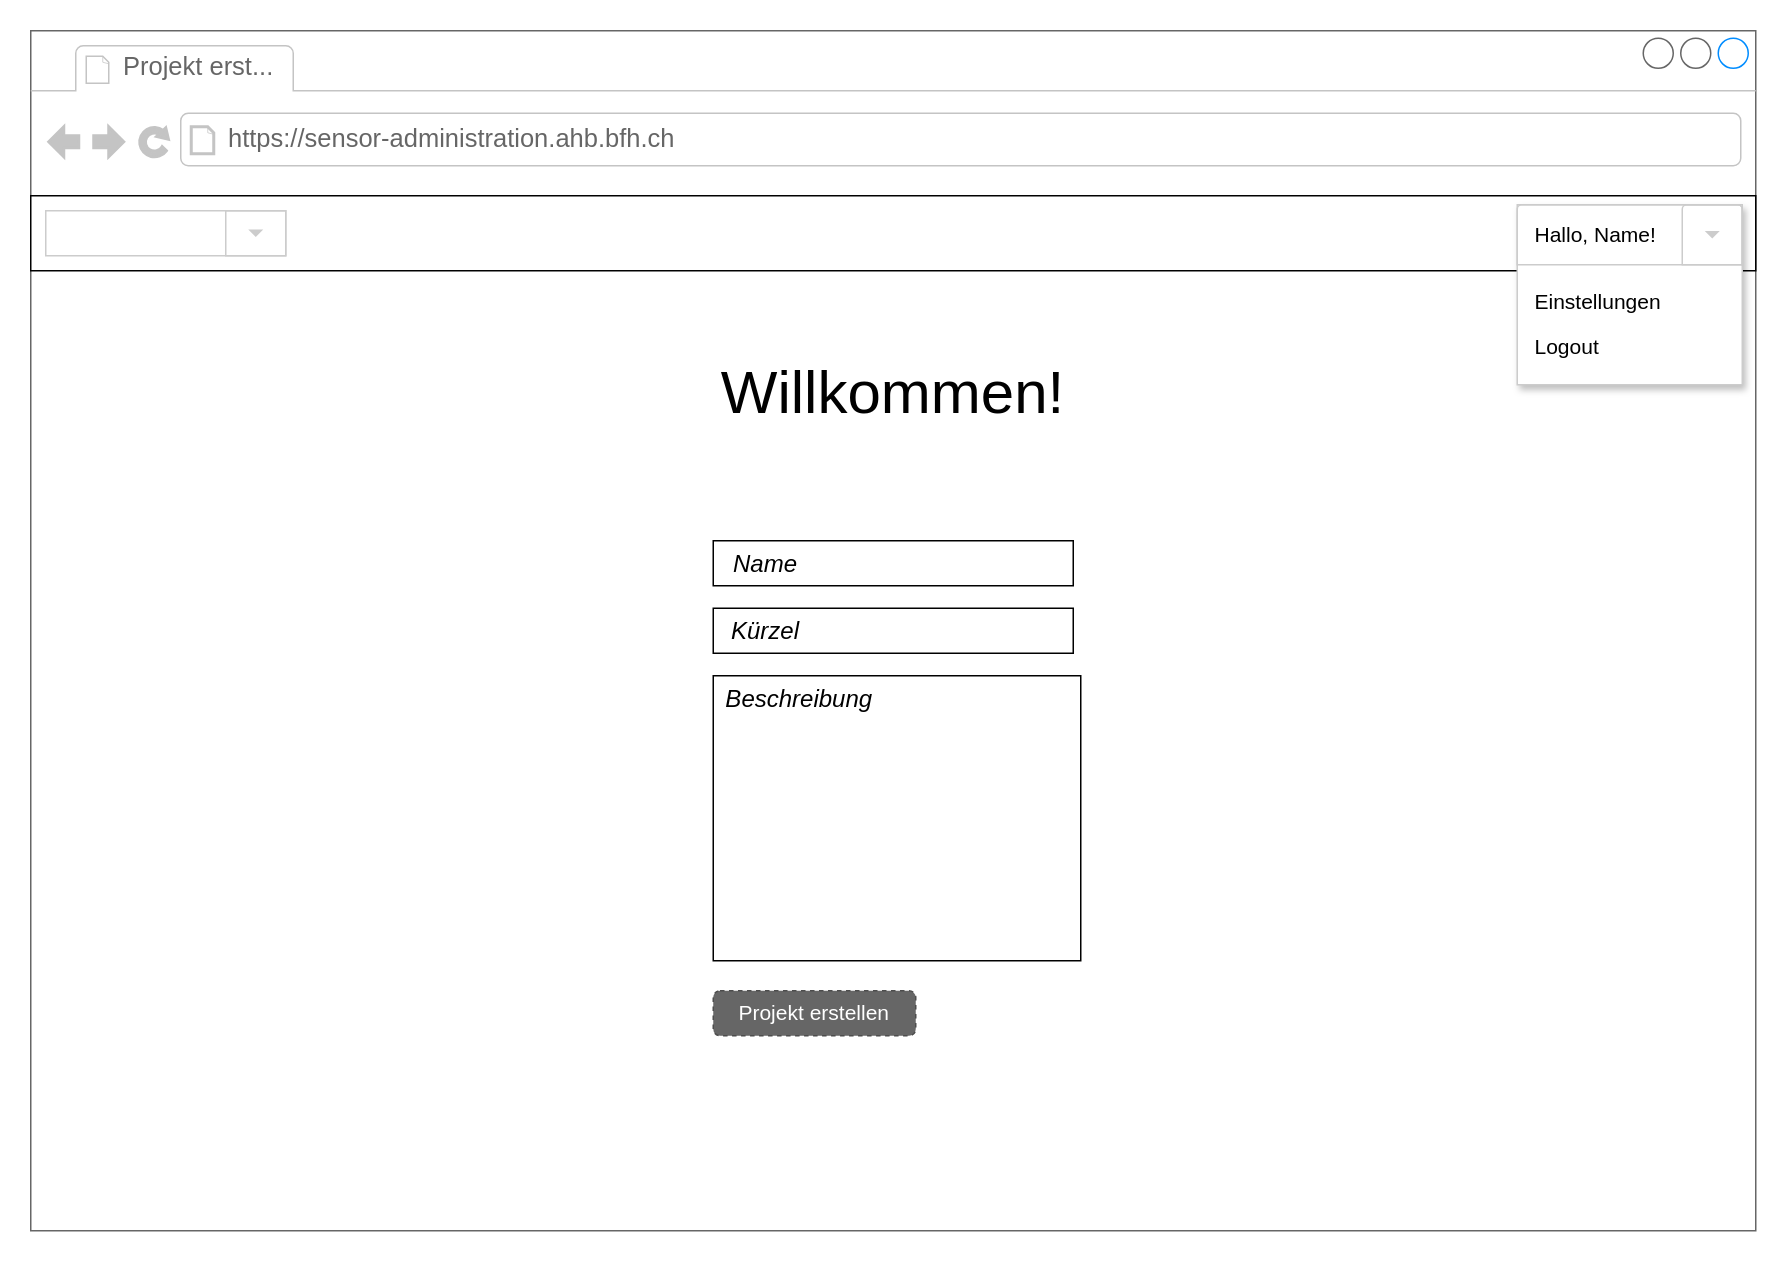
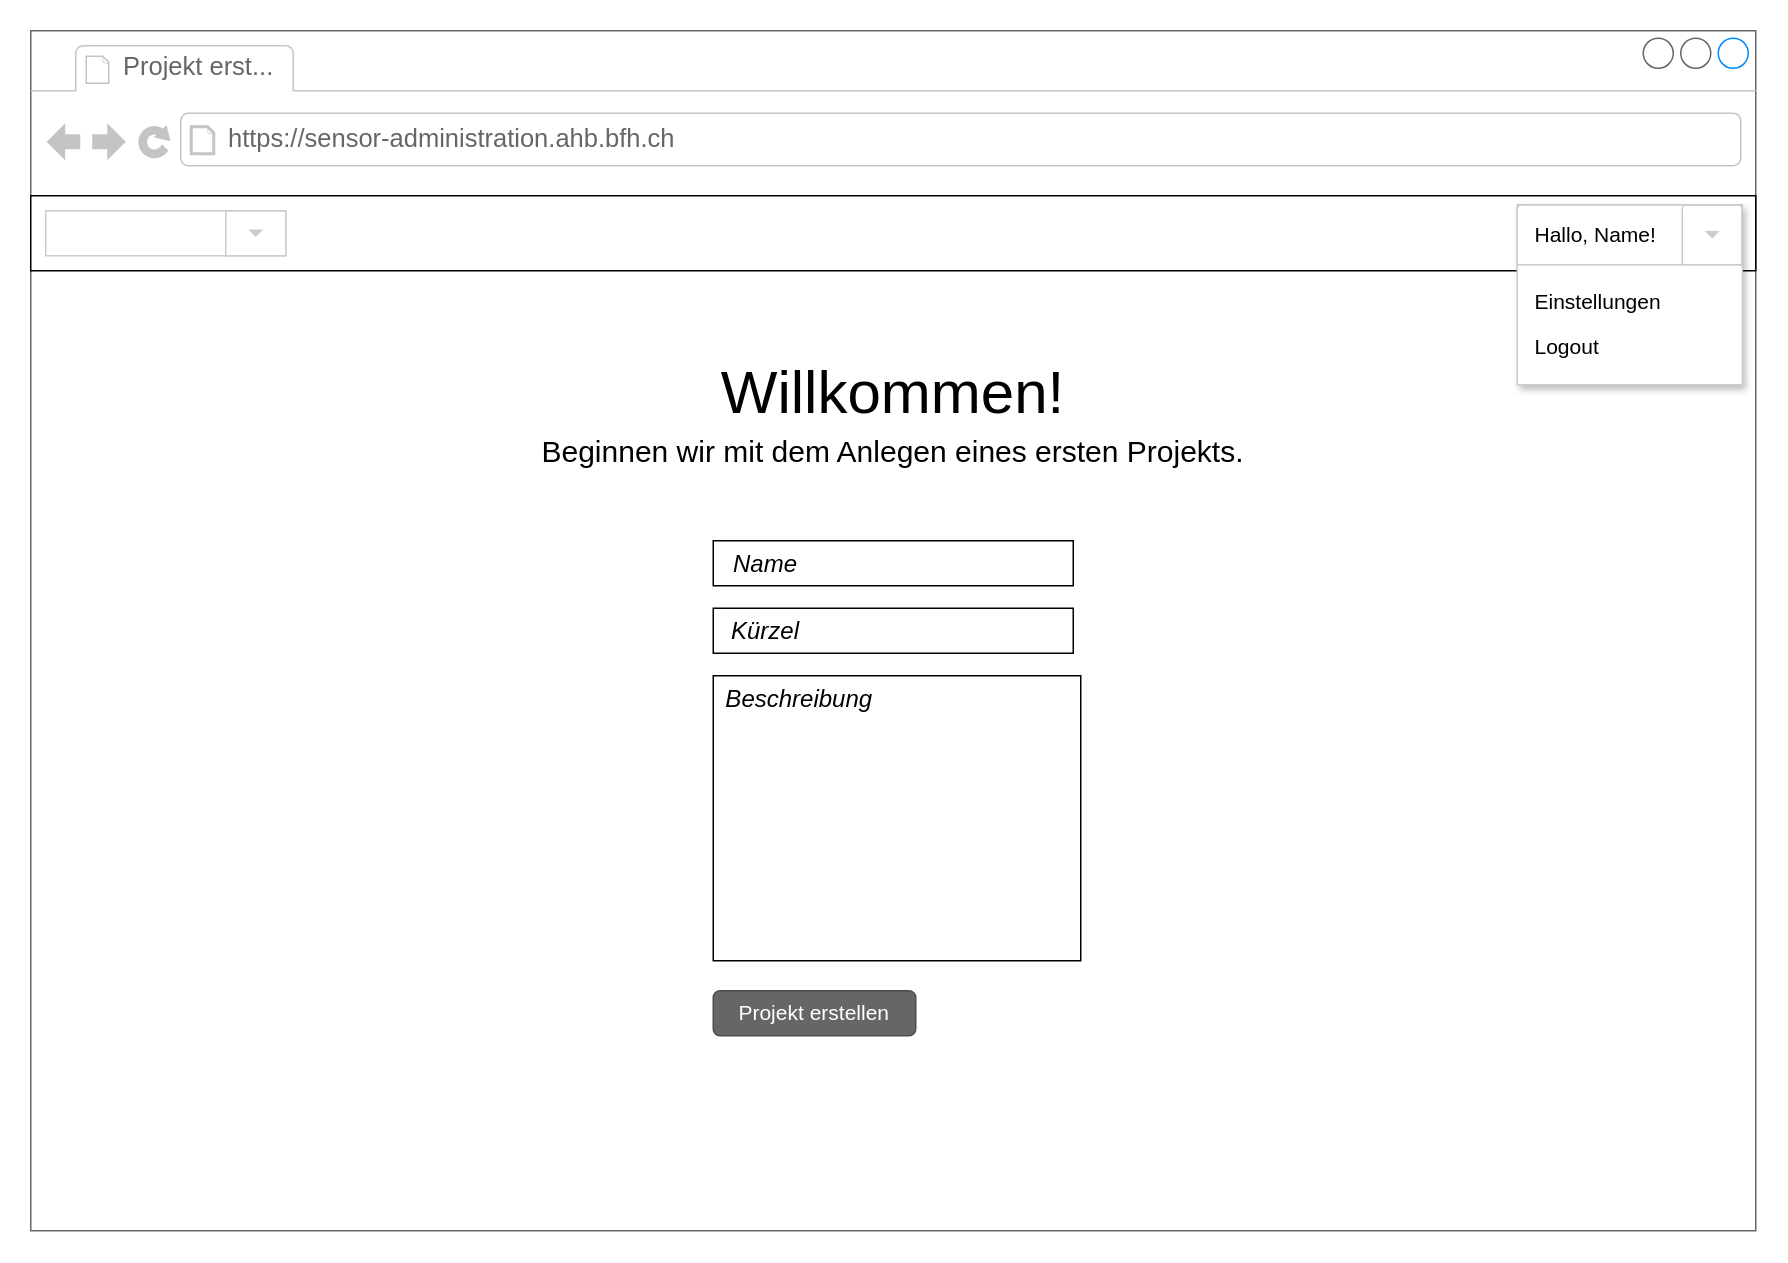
node "Beginnen wir mit dem Anlegen eines ersten Projekts.": added
node "Projekt erstellen": style dashed -> solid
